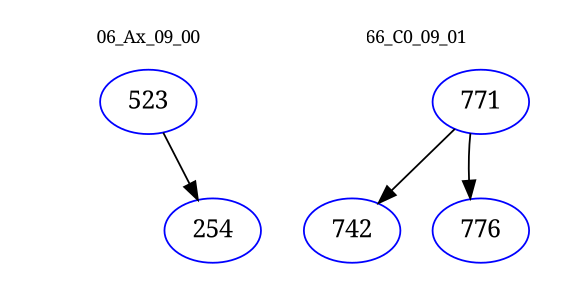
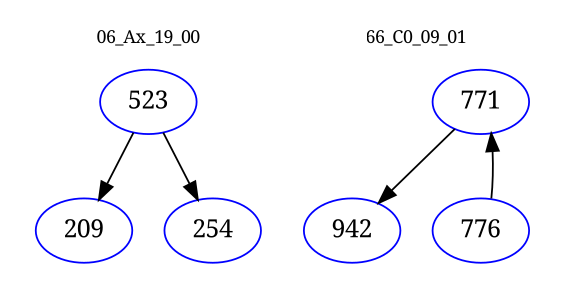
cluster "06_Ax_09_00": label "06_Ax_09_00" -> "06_Ax_19_00"
edge "771" -> "776": reversed
node "209": added
node "742": label "742" -> "942"
